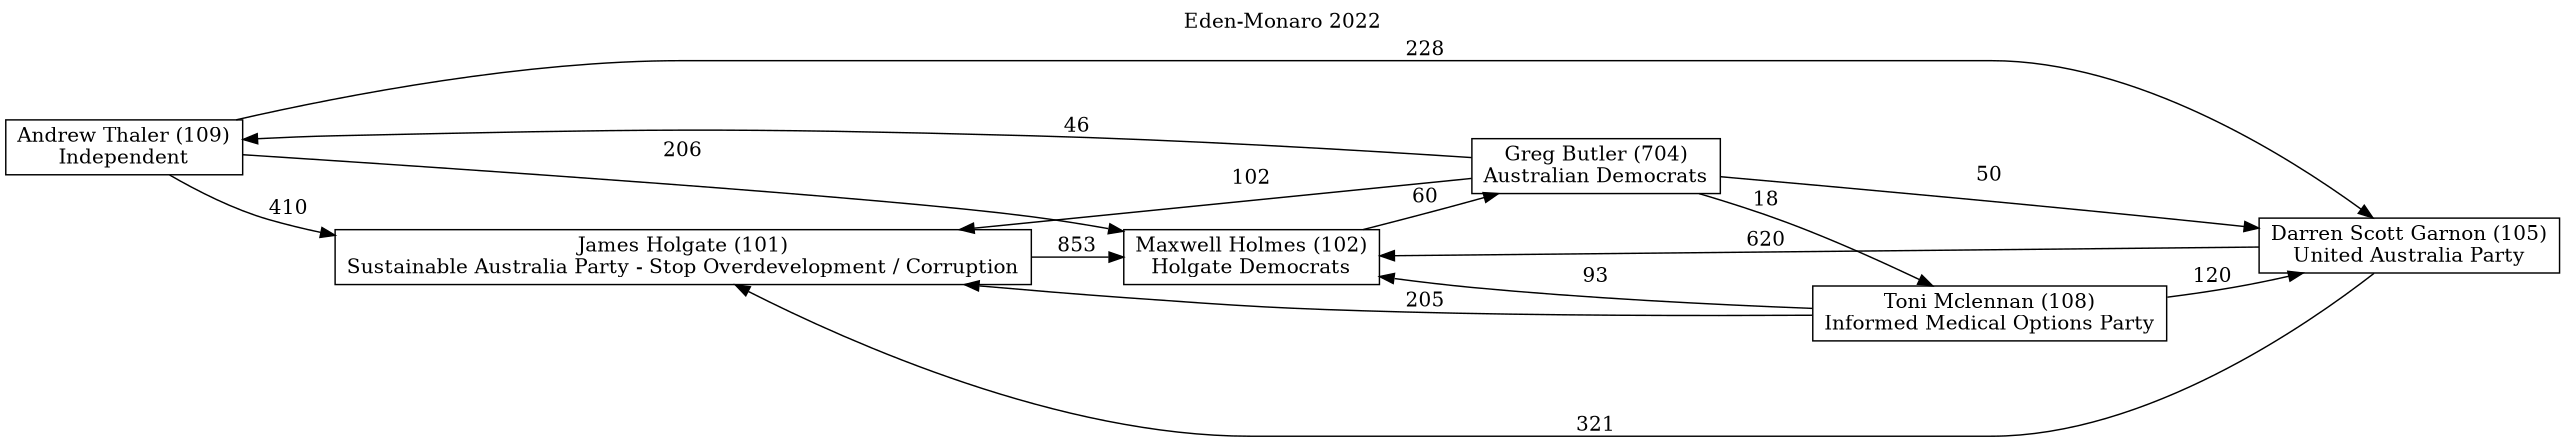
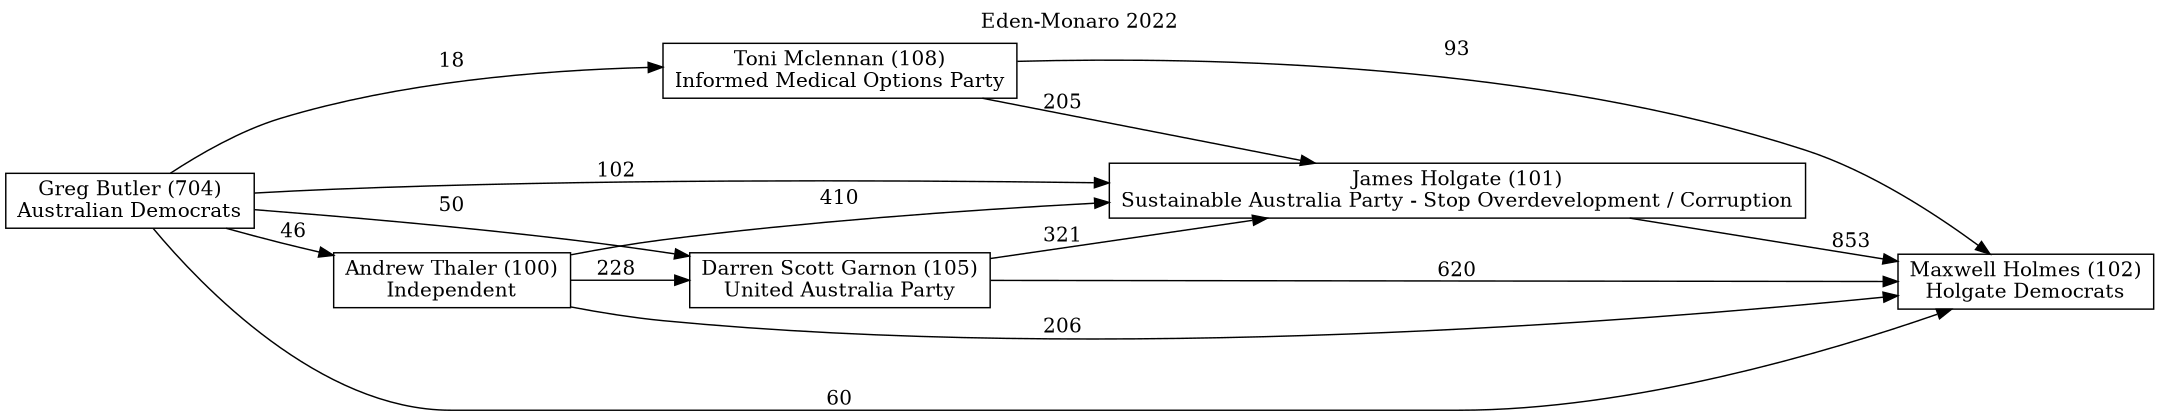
node "Andrew Thaler (109) Independent": label "Andrew Thaler (109) Independent" -> "Andrew Thaler (100) Independent"
edge "Maxwell Holmes (102) Holgate Democrats" -> "Greg Butler (704) Australian Democrats": reversed
edge "Toni Mclennan (108) Informed Medical Options Party" -> "Darren Scott Garnon (105) United Australia Party": removed, label "120"
